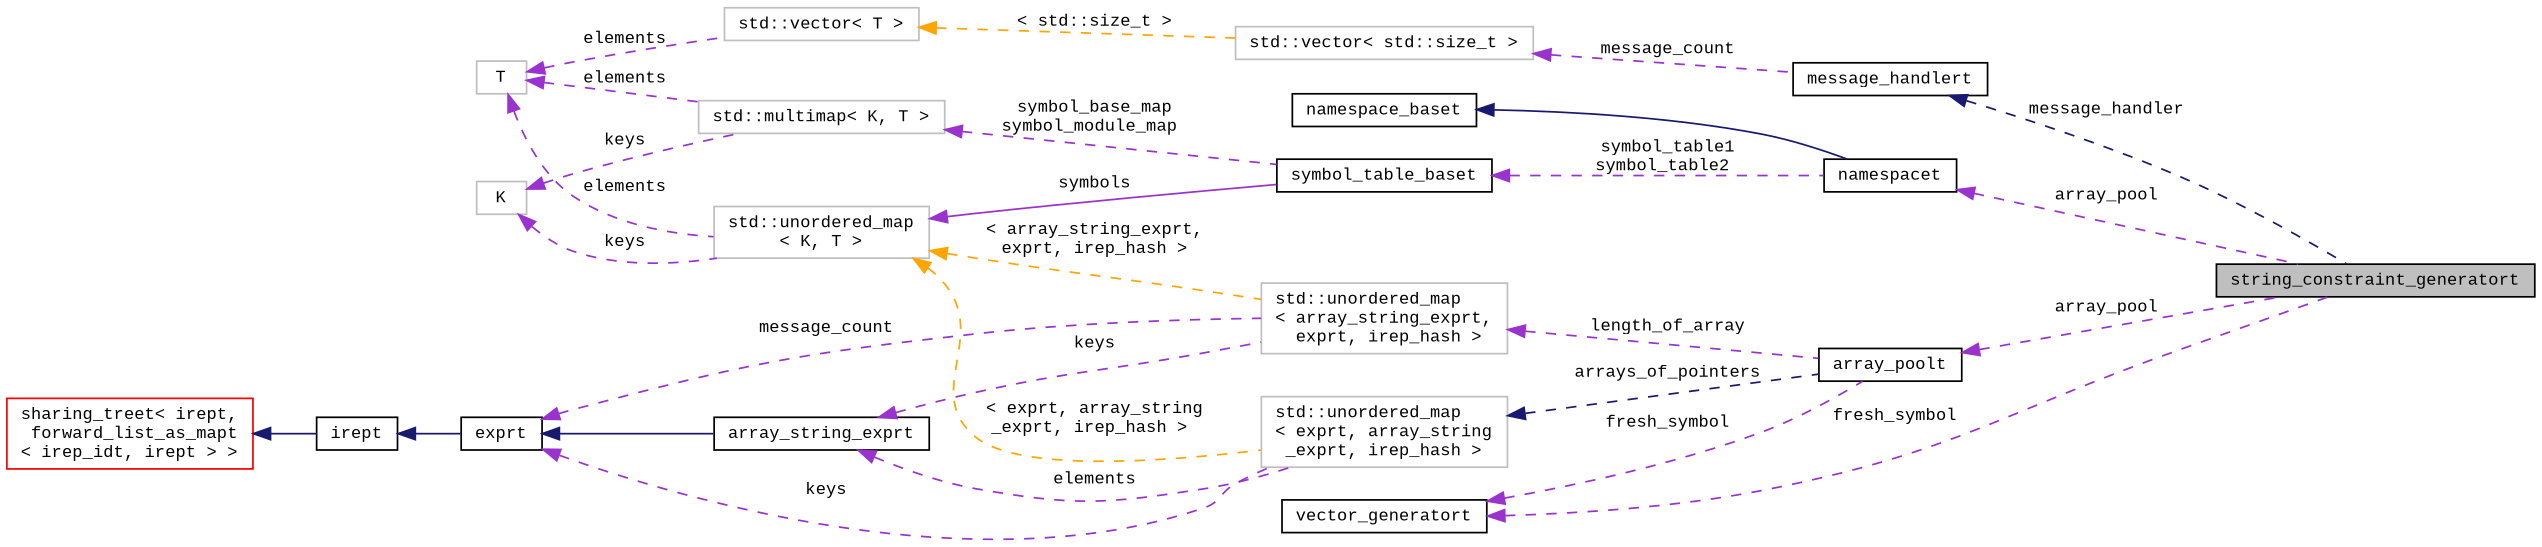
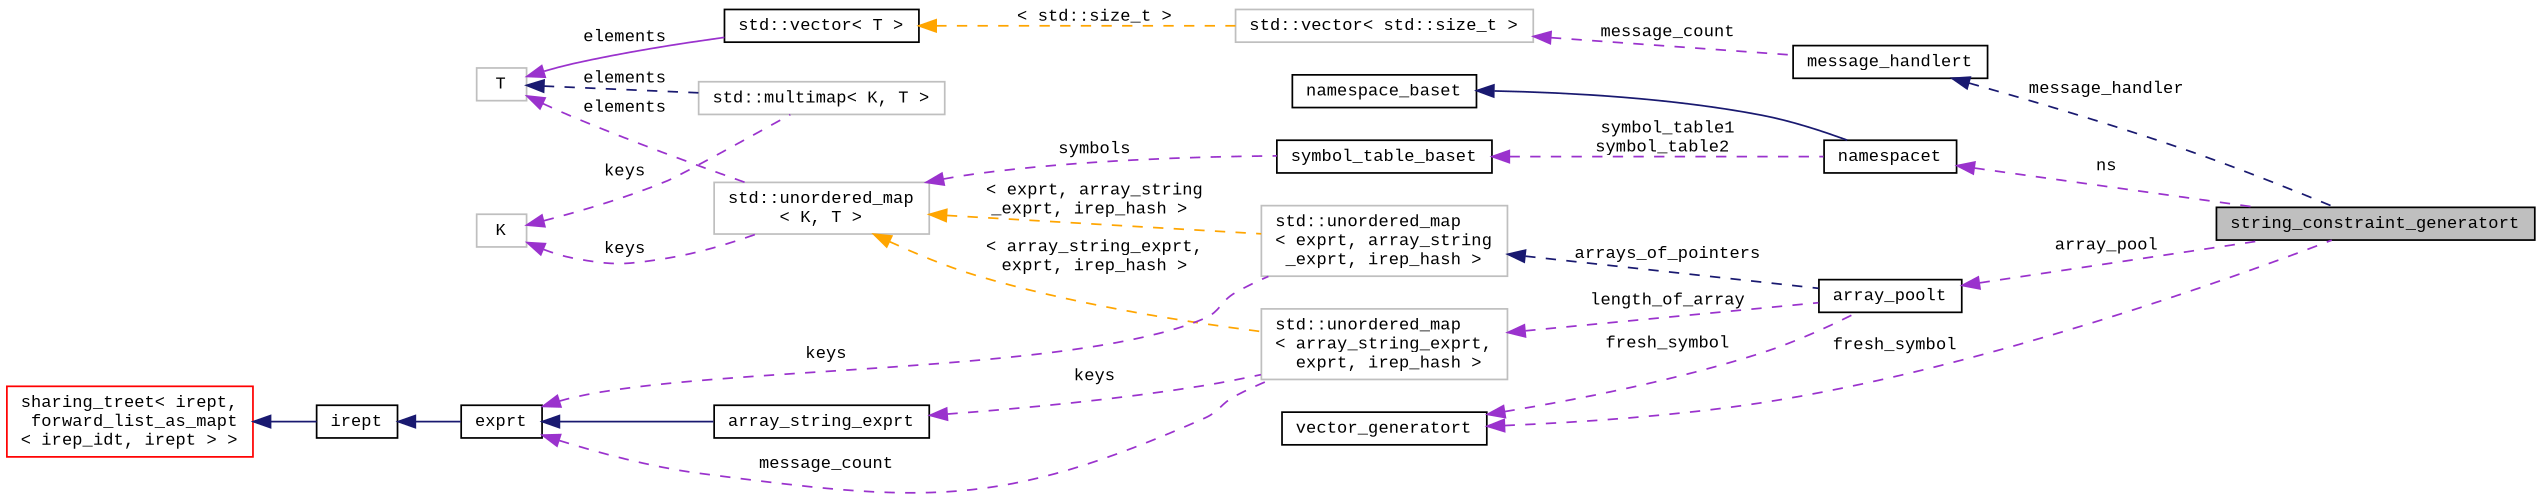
node "std::vector< T >": color grey75 -> black
edge "std::vector< T >" -> "T": style dashed -> solid
edge "std::multimap< K, T >" -> "T": color darkorchid3 -> midnightblue
edge "symbol_table_baset" -> "std::multimap< K, T >": removed, label "symbol_base_map symbol_module_map"
edge "string_constraint_generatort" -> "namespacet": label " array_pool" -> " ns"
edge "symbol_table_baset" -> "std::unordered_map < K, T >": style solid -> dashed
edge "std::unordered_map < exprt, array_string _exprt, irep_hash >" -> "array_string_exprt": removed, label "elements"
